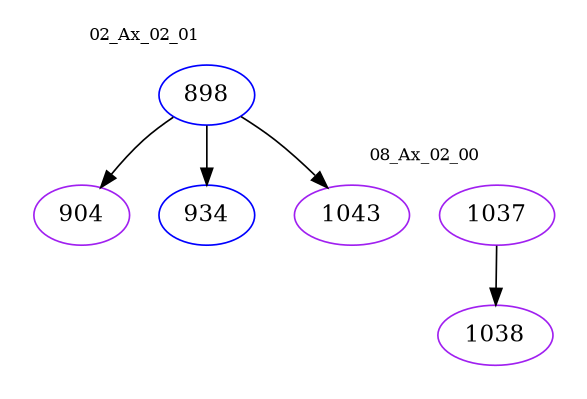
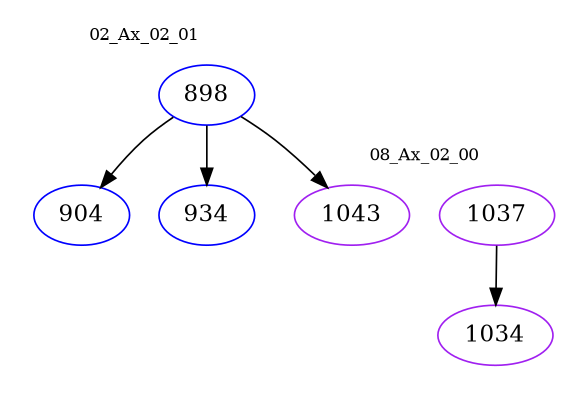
node "904": color purple -> blue
node "1038": label "1038" -> "1034"
